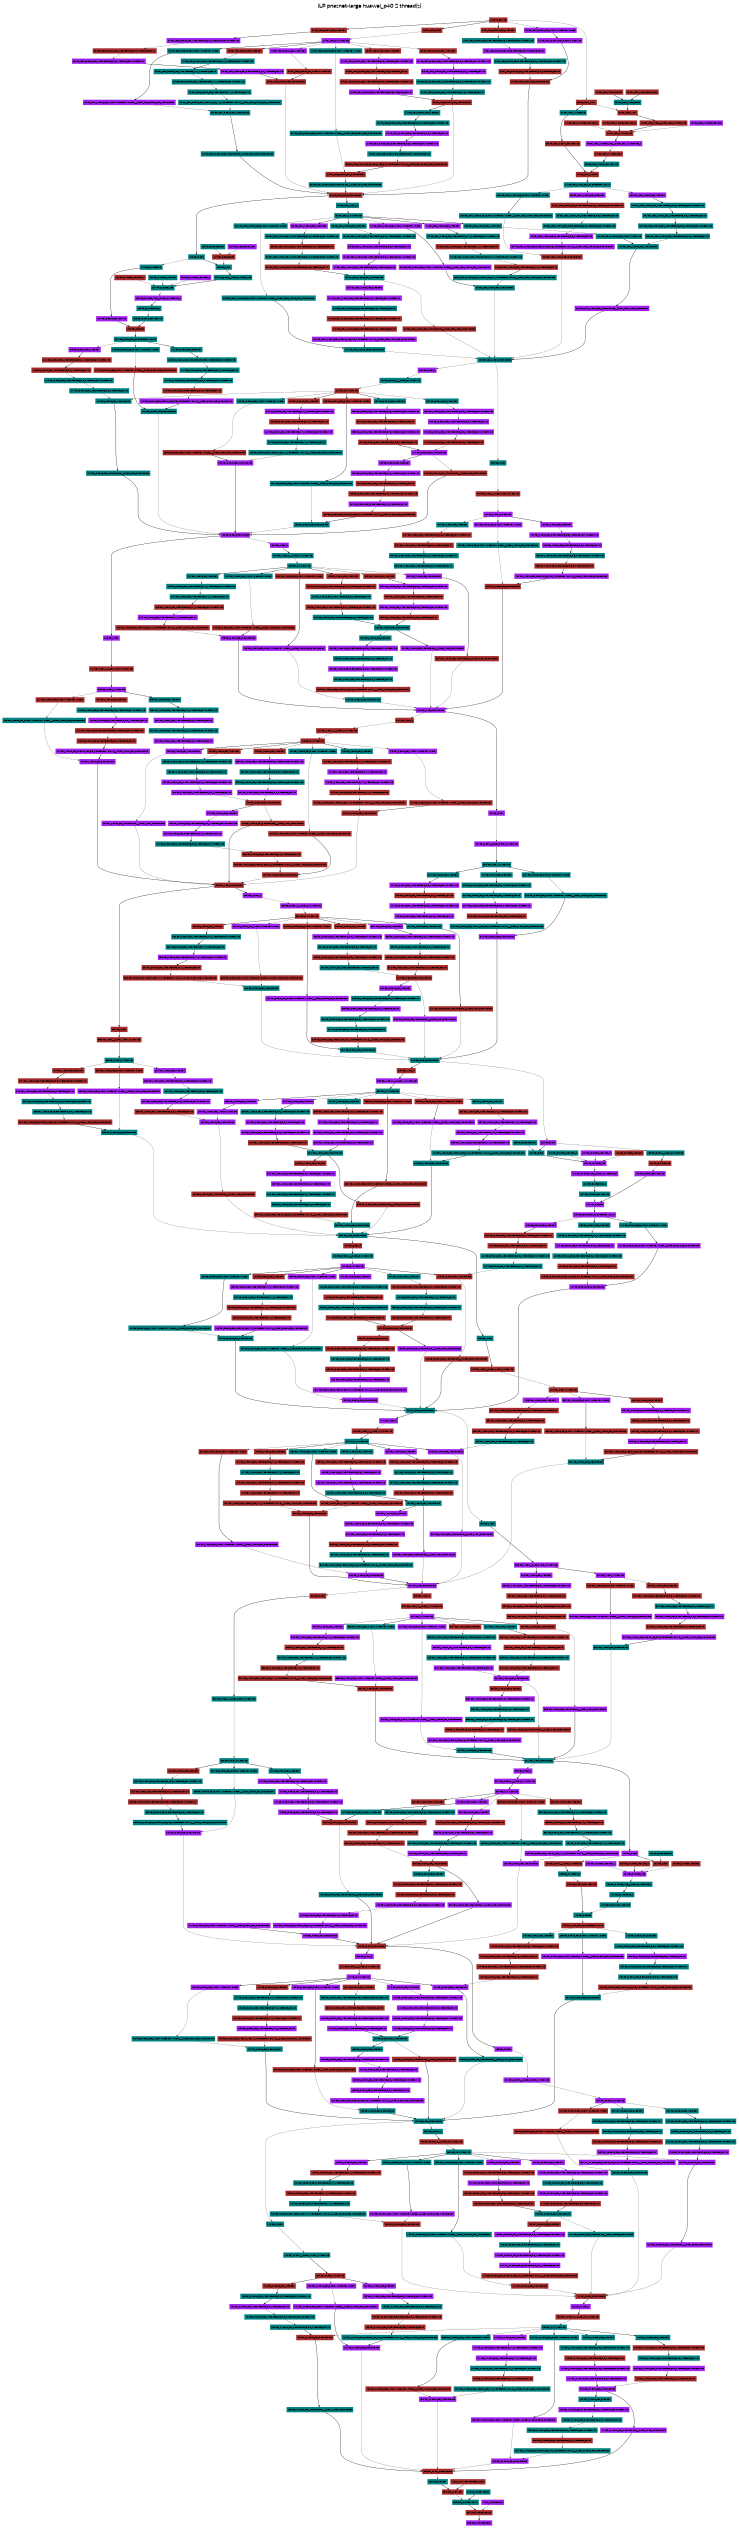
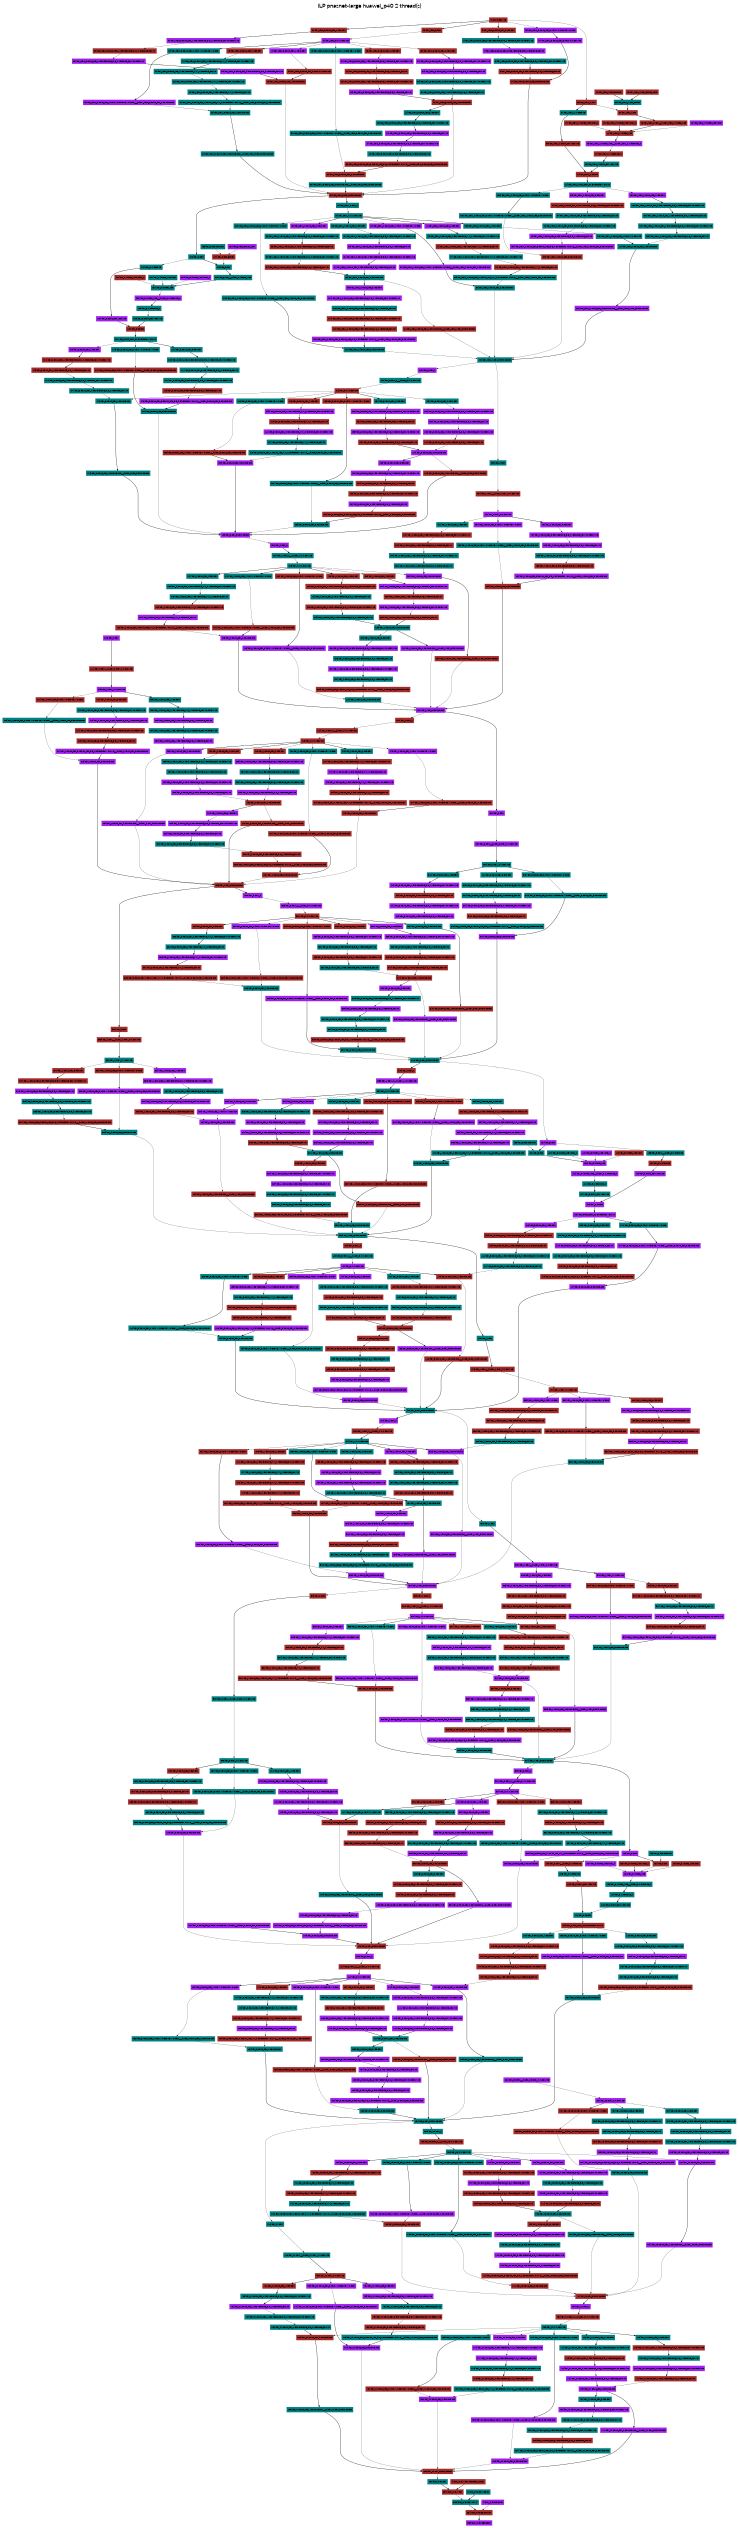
edge "189: cell_0/cell_output/concat" -> "243: cell_2/Relu": removed
node "299: cell_3/Index_1": label "299: cell_3/Index_1" -> "299: cell_3/Relu_1"
node "505: cell_6/comb_iter_4/left/Relu": label "505: cell_6/comb_iter_4/left/Relu" -> "505: cell_6/comb_iter_4/left/MaxPool"
edge "527: cell_7/1x1/Conv2D" -> "528: cell_7/comb_iter_1/left/Relu": reversed
edge "577: cell_8/1x1/Conv2D" -> "581: cell_8/comb_iter_2/left/Relu": now "616: cell_8/comb_iter_4/right/Relu" -> "581: cell_8/comb_iter_2/left/Relu"
node "695: cell_10/Relu": removed
